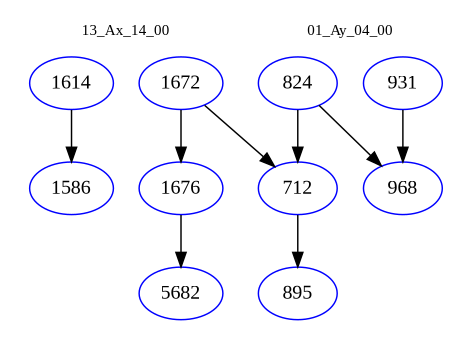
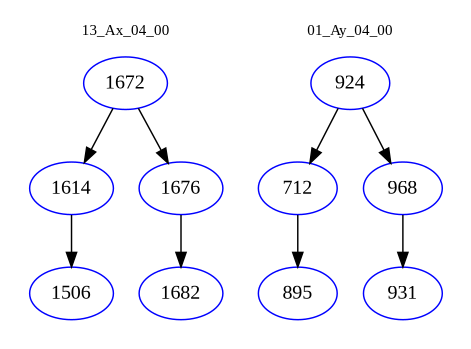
cluster "13_Ax_14_00": label "13_Ax_14_00" -> "13_Ax_04_00"
node "824": label "824" -> "924"
edge "1672" -> "712": now "1672" -> "1614"
edge "931" -> "968": reversed
node "1586": label "1586" -> "1506"
node "5682": label "5682" -> "1682"
